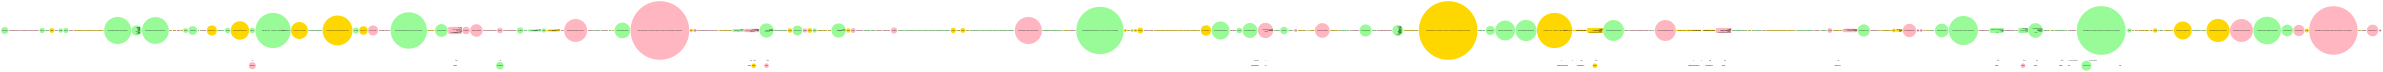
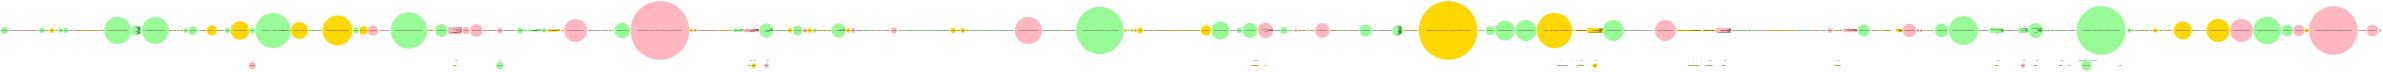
node "return e.Compile()();": removed
edge "System.Func<CommandLine.Core.SpecificationProperty, object>" -> "return props || fields;": now "System.Func<CommandLine.Core.SpecificationProperty, object>" -> "specProp.Property.SetValue(current, selector(specProp))"
